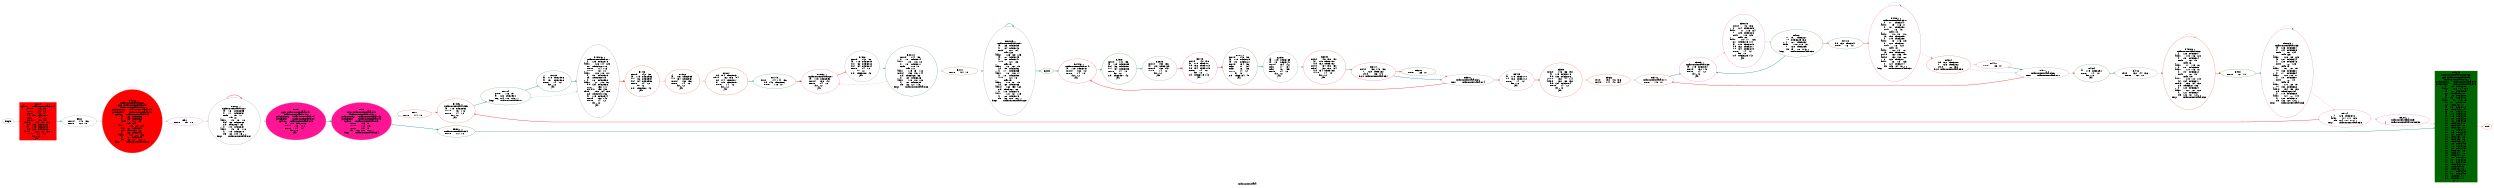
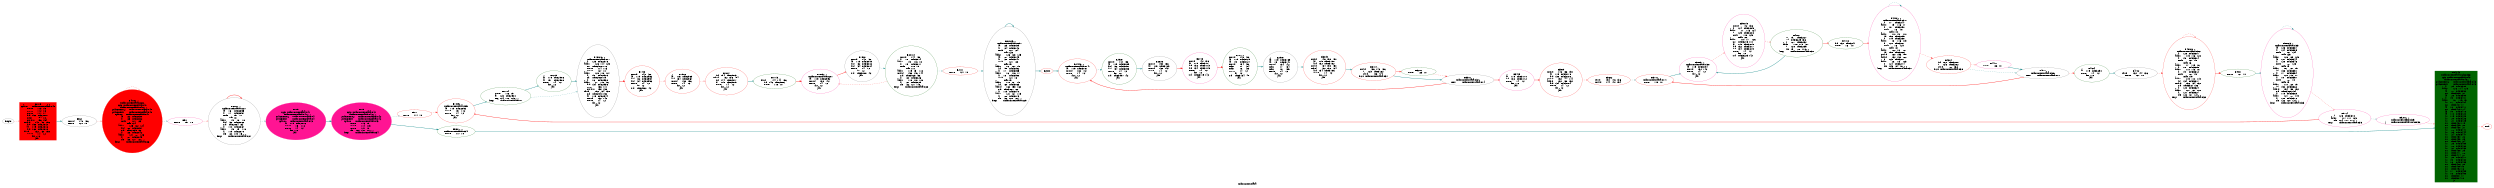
node "B23_0": color darkgreen -> red
